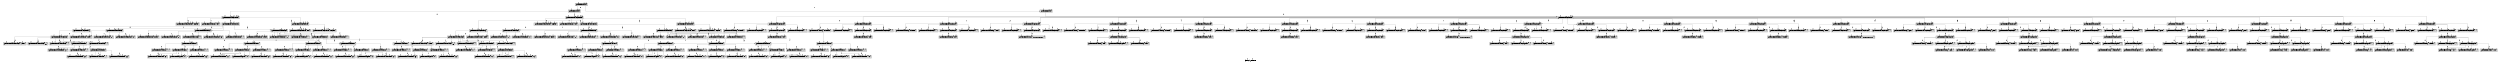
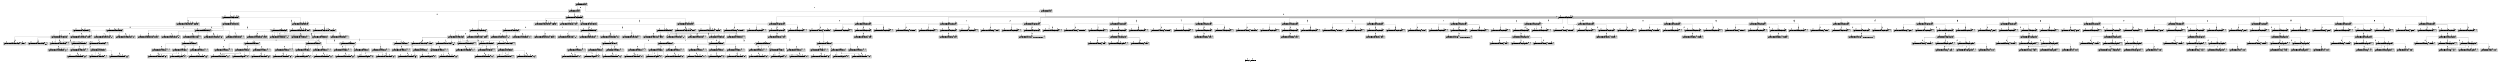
node "SyntaxTreeNode[identity]{ Dfa }": removed
